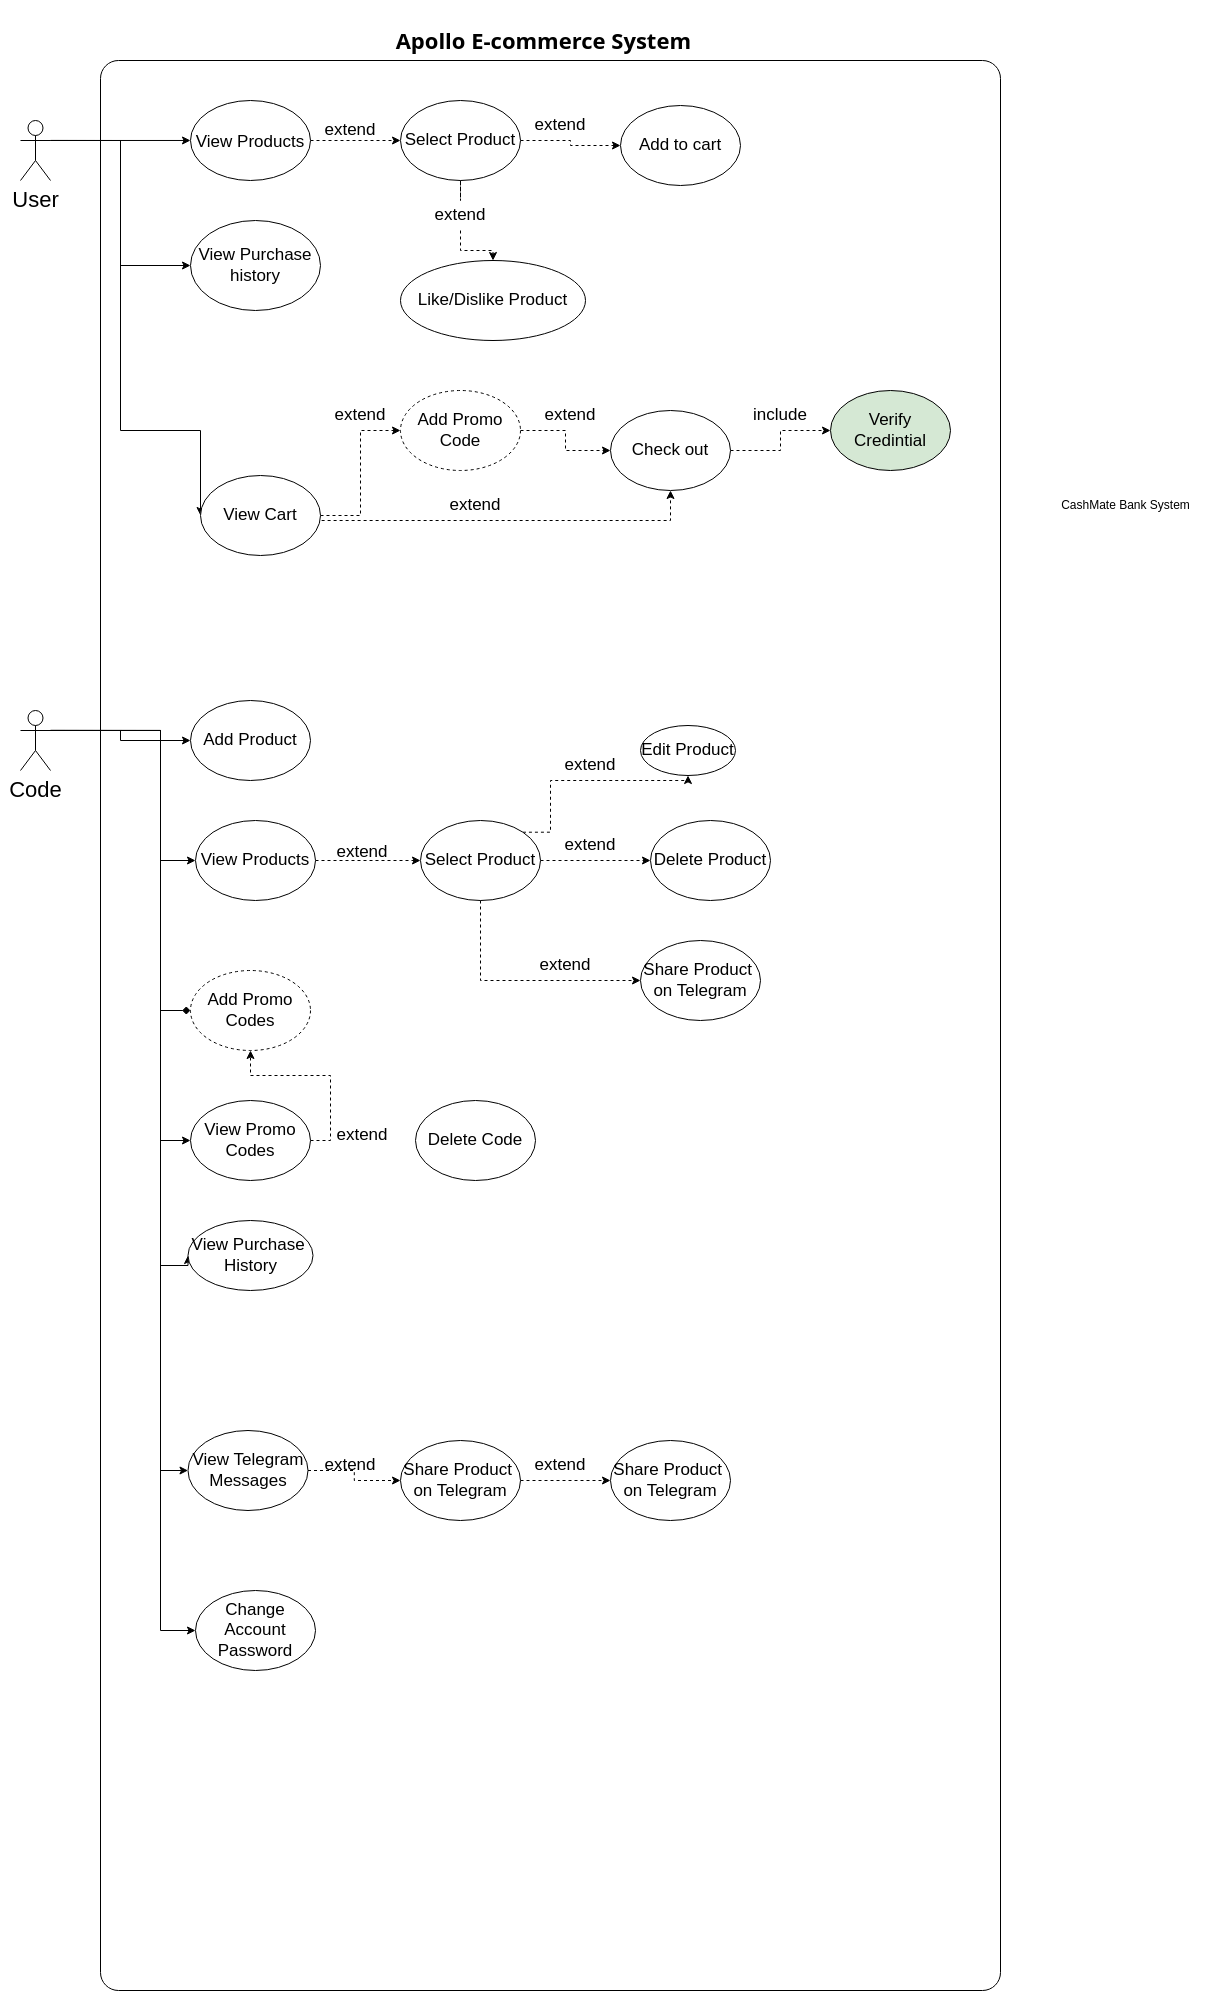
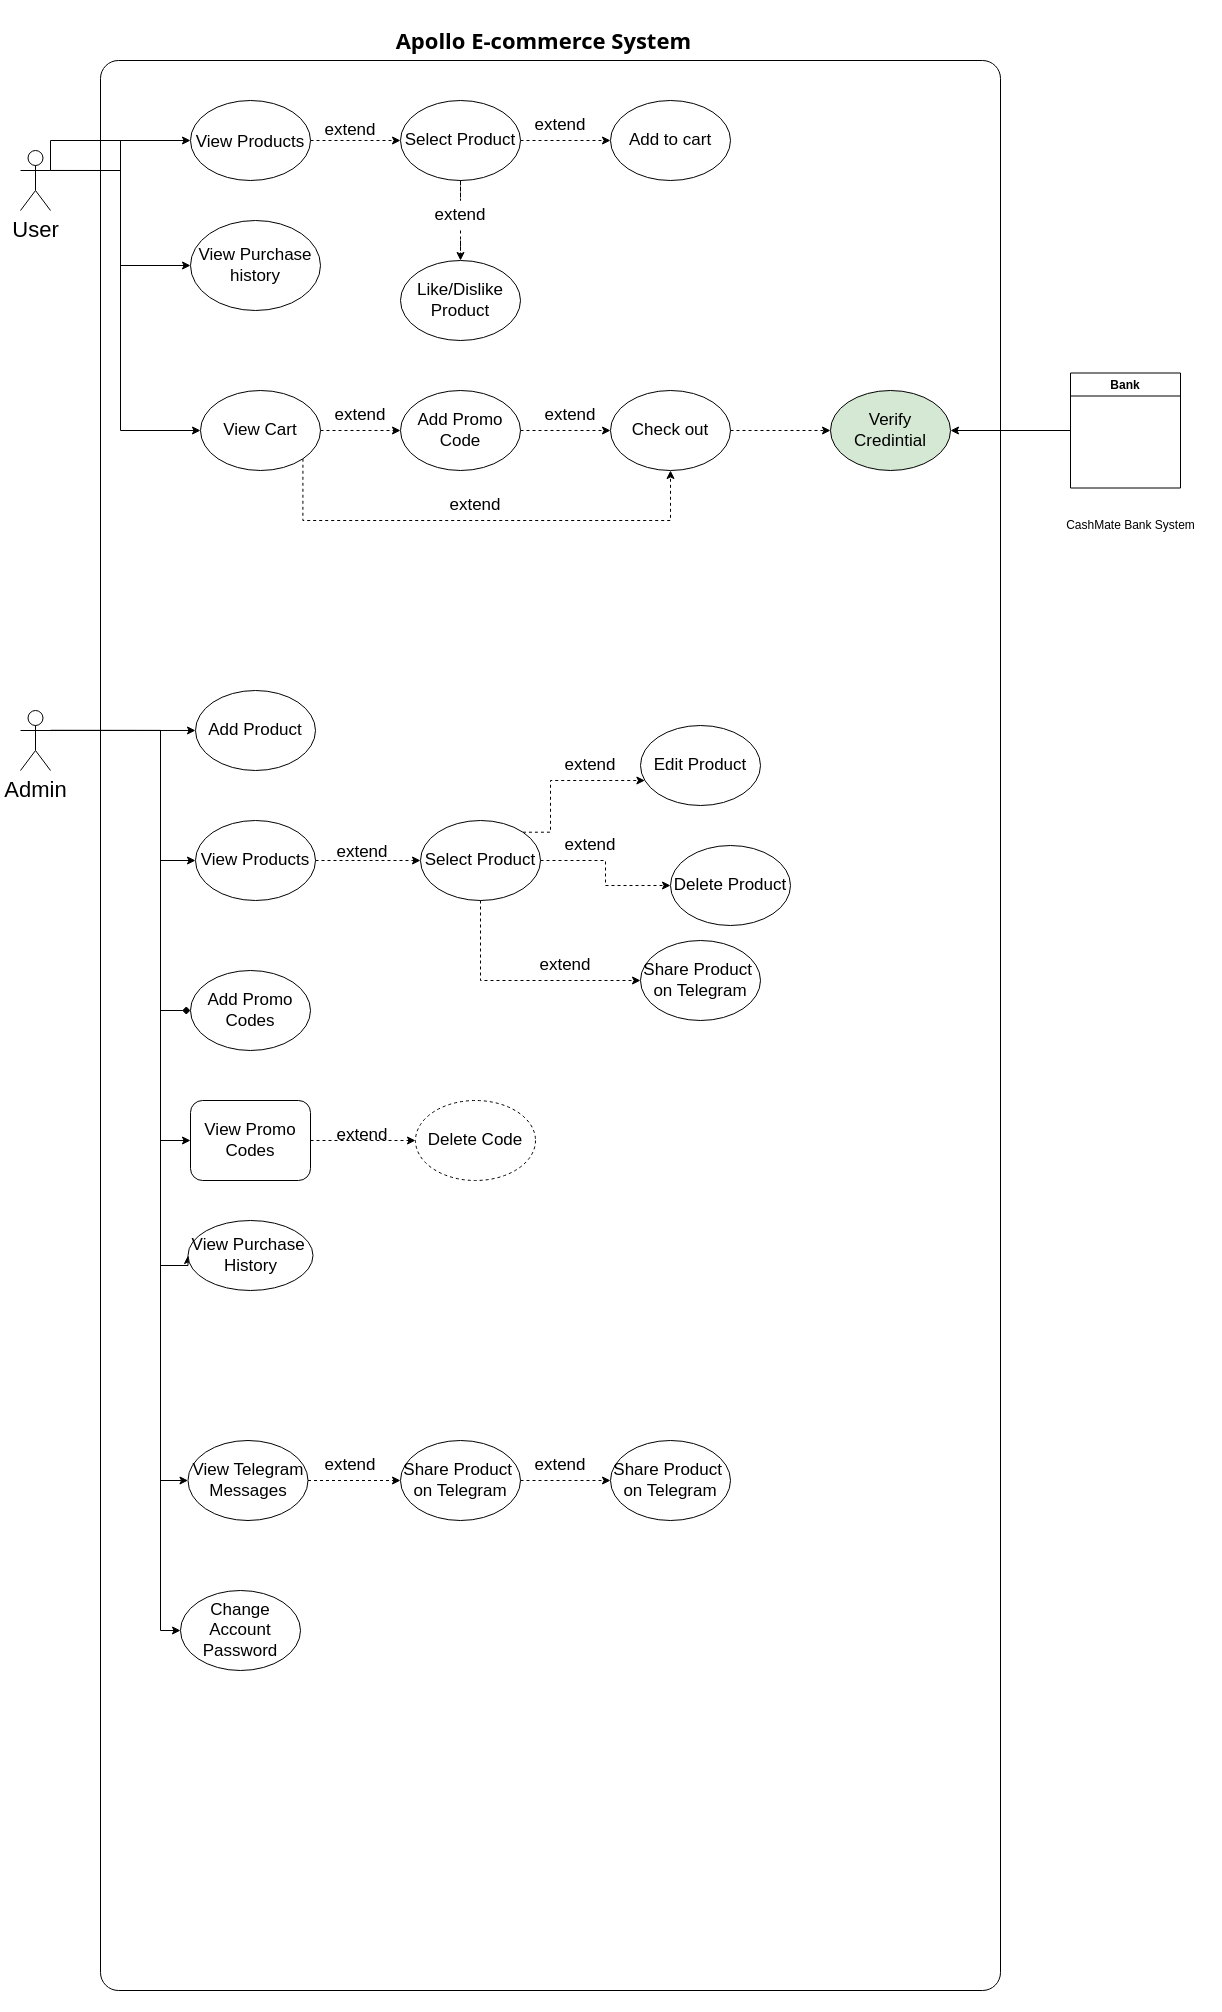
node "Add to cart": moved (681, 146) -> (671, 141)
node "User": moved (36, 151) -> (36, 181)
node "Like/Dislike Product": size 185x80 -> 120x80
node "include": removed
node "Add Promo Code": style dashed -> solid
edge "Bank" -> "Verify Credintial": added
node "Bank": added
node "Check out": moved (671, 451) -> (671, 431)
node "CashMate Bank System": moved (1126, 506) -> (1131, 526)
node "View Cart": moved (261, 516) -> (261, 431)
node "Add Product": moved (251, 741) -> (256, 731)
node "Edit Product": size 95x50 -> 120x80
node "Code": label "Code" -> "Admin"
node "Delete Product": moved (711, 861) -> (731, 886)
node "Add Promo Codes": style dashed -> solid
edge "View Promo Codes" -> "Add Promo Codes": now "View Promo Codes" -> "Delete Code"
node "View Promo Codes": shape ellipse -> rounded rectangle
node "Delete Code": style solid -> dashed
node "View Telegram Messages": moved (248, 1471) -> (248, 1481)
node "Change Account Password": moved (256, 1631) -> (241, 1631)
